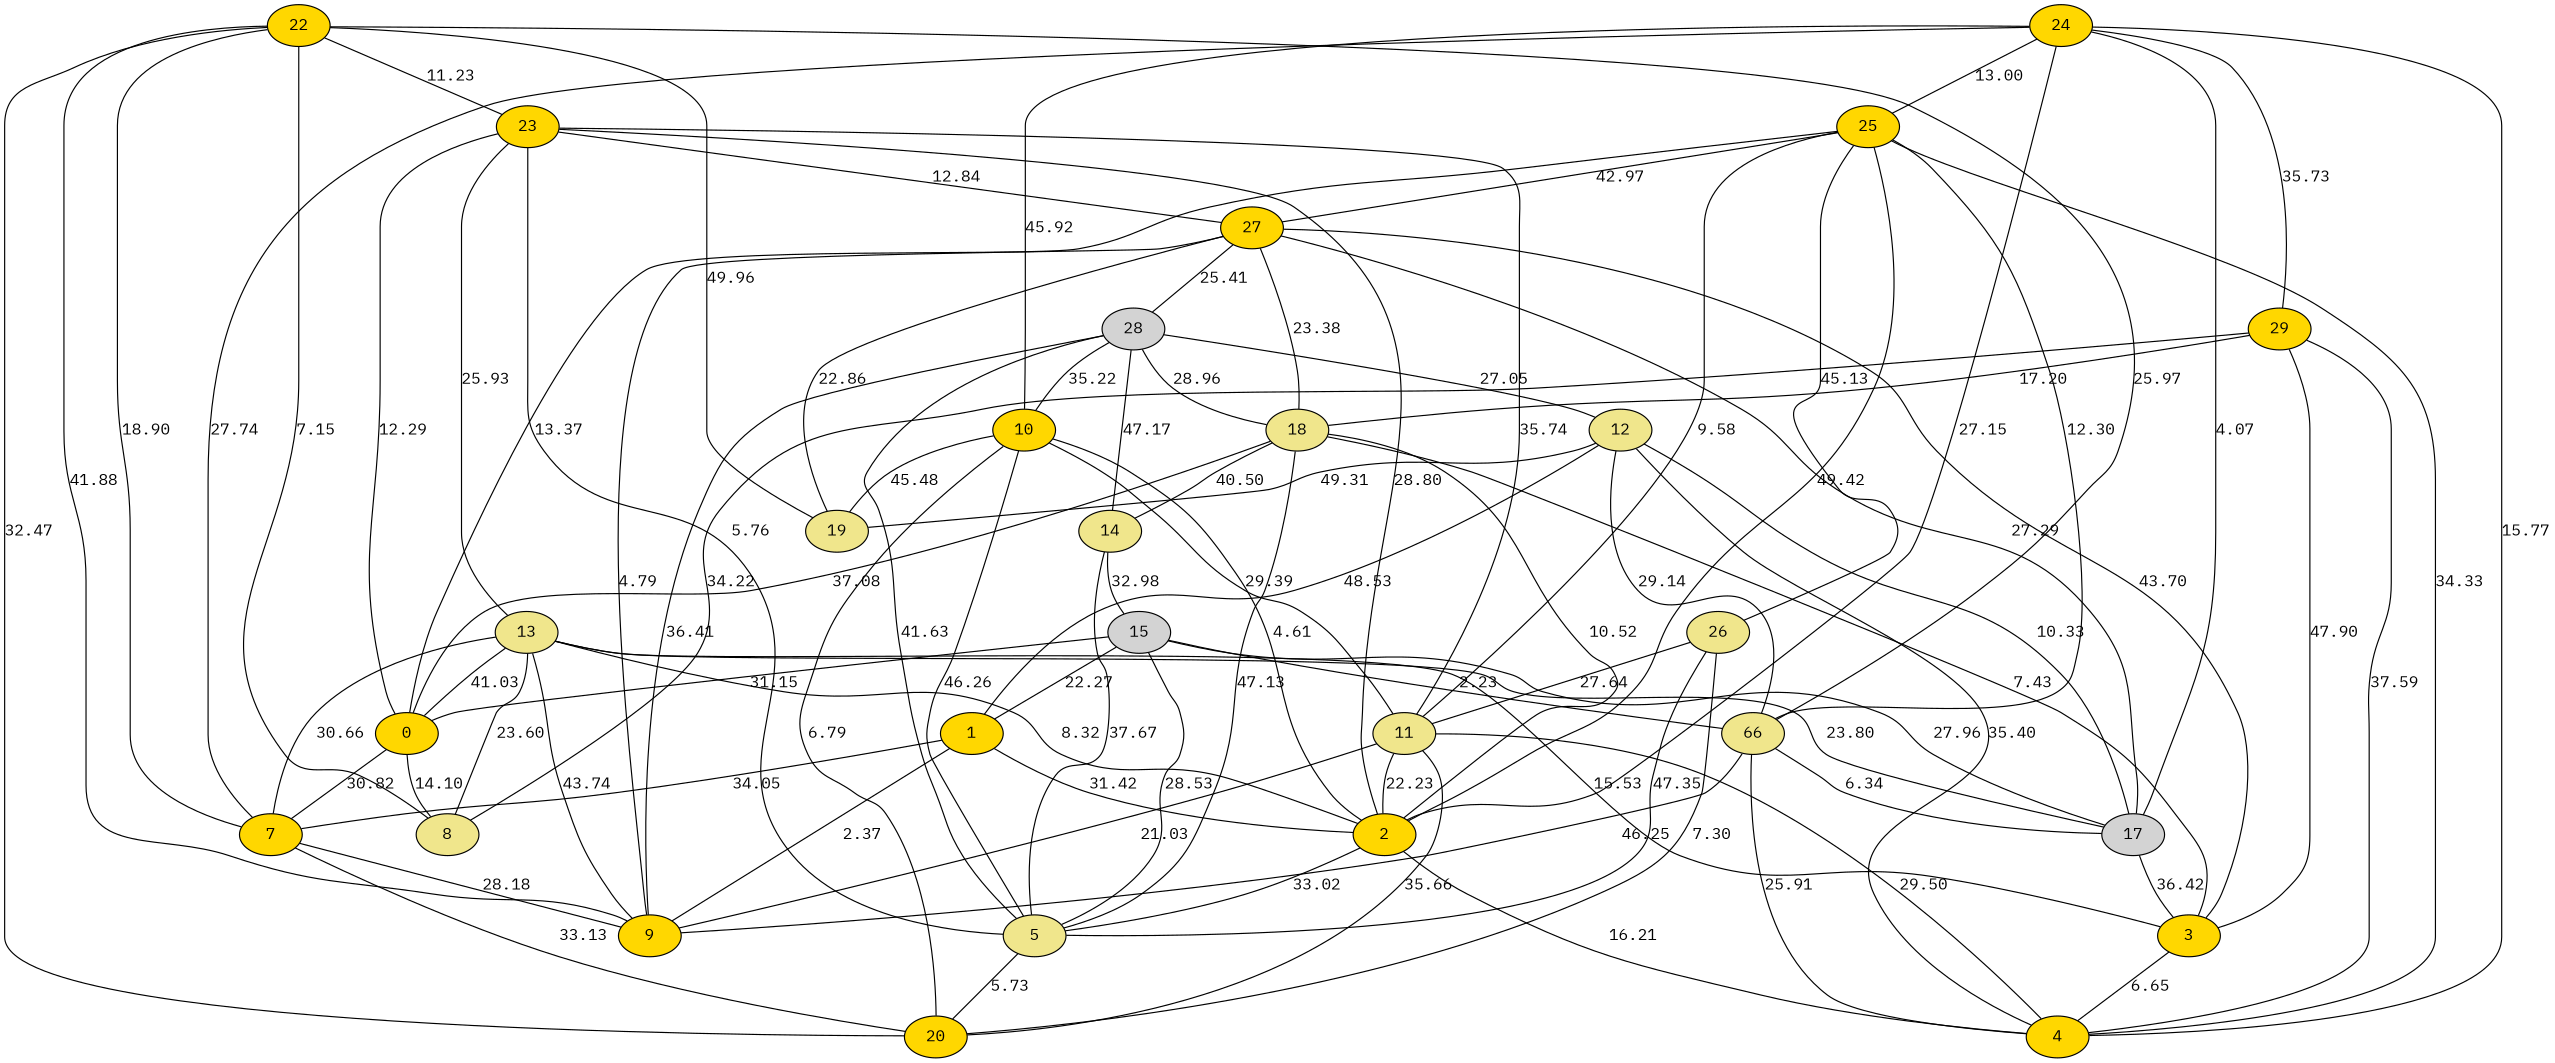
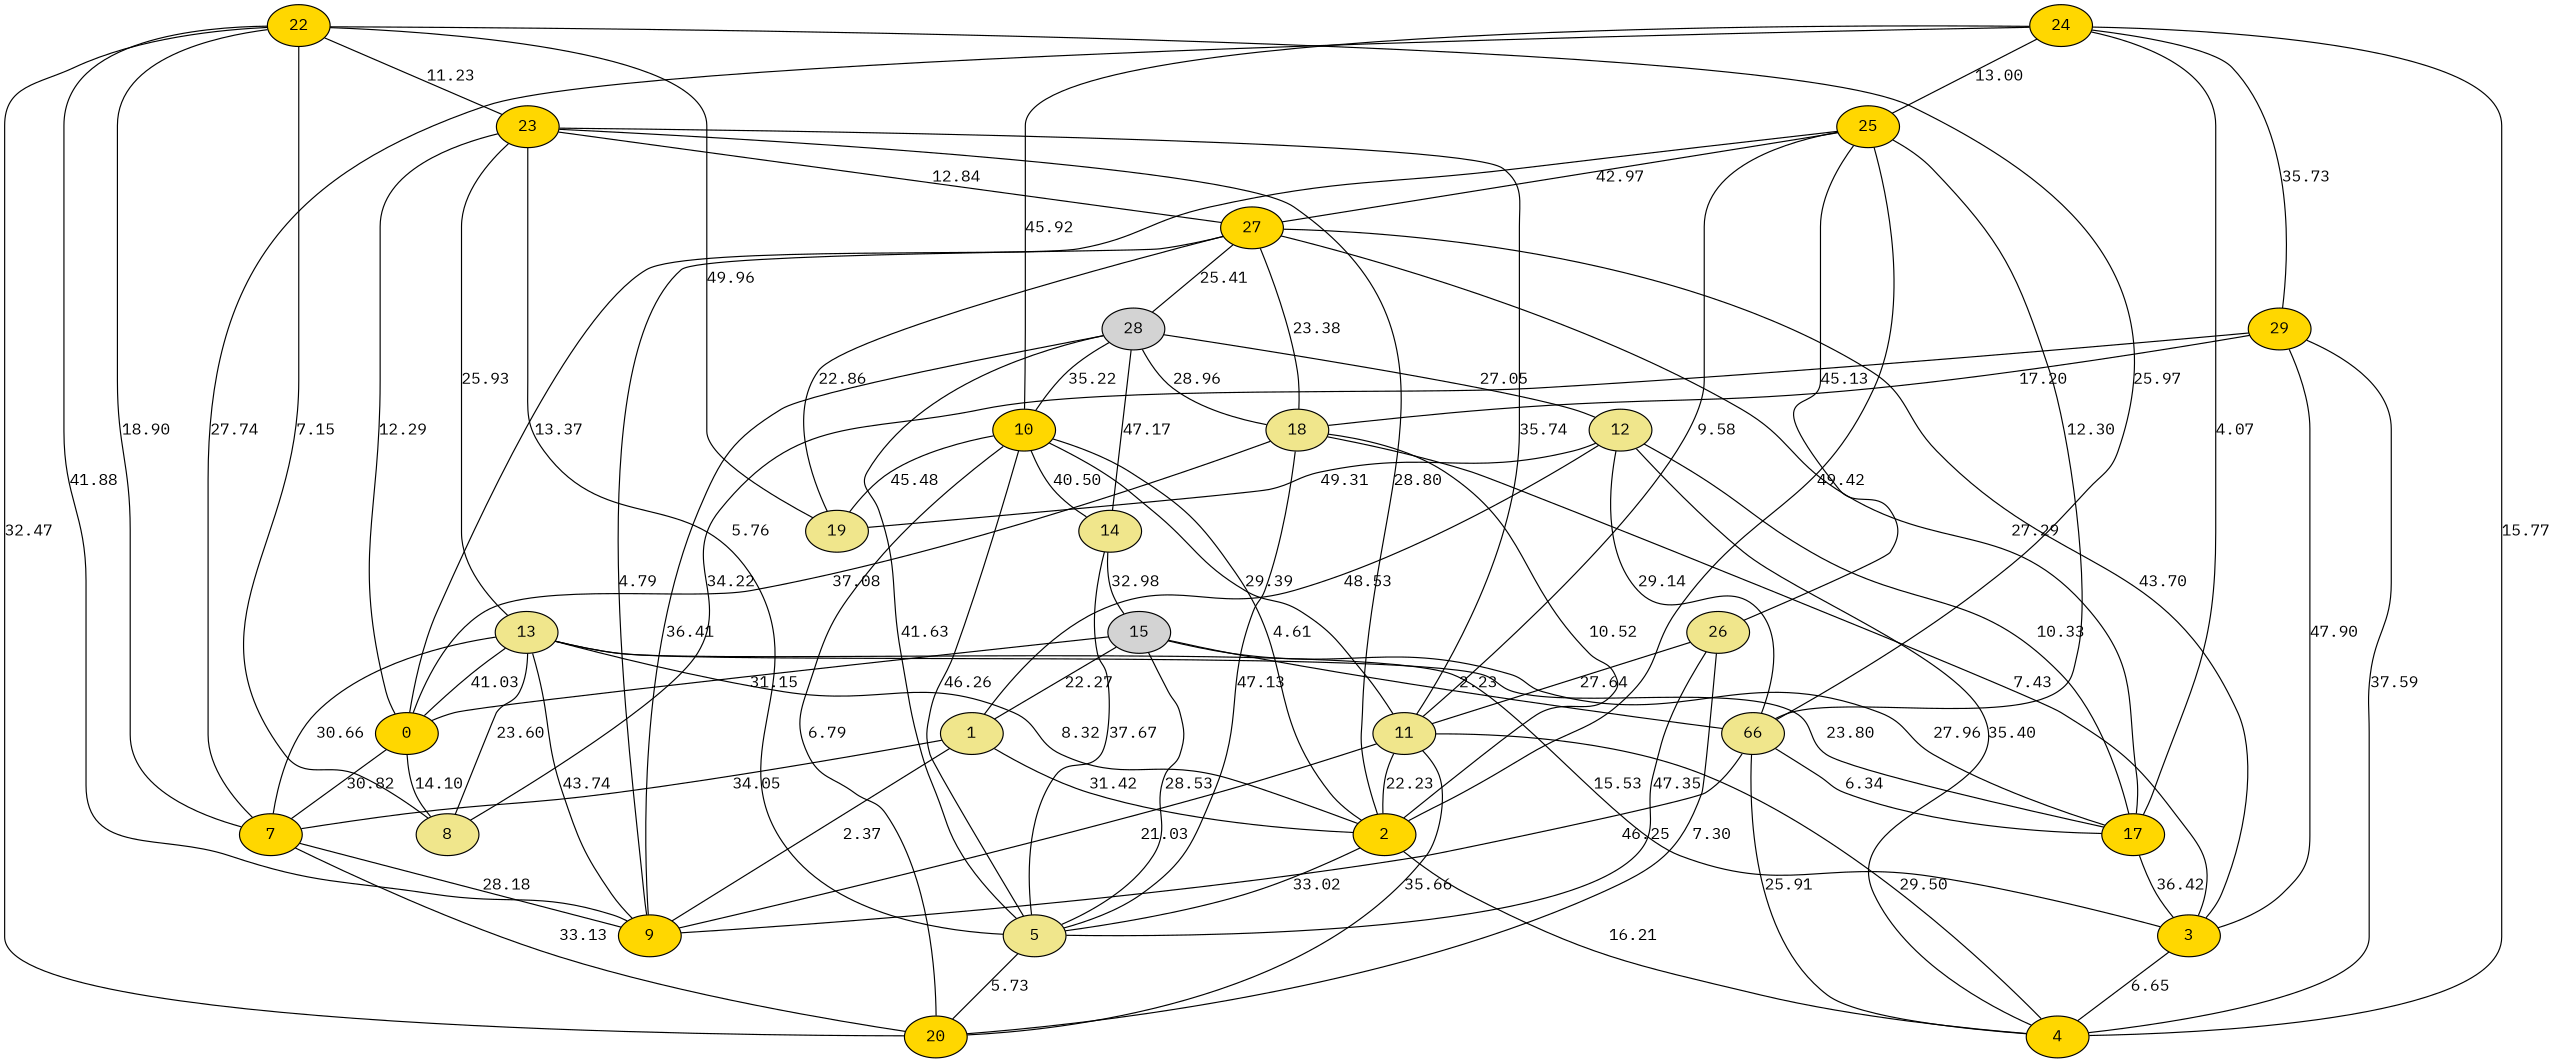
edge "18" -- "14": now "10" -- "14"
edge "25" -- "4": removed, label "34.33"
edge "24" -- "2": removed, label "27.15"
node "1": fillcolor gold -> khaki
node "17": fillcolor lightgrey -> gold
